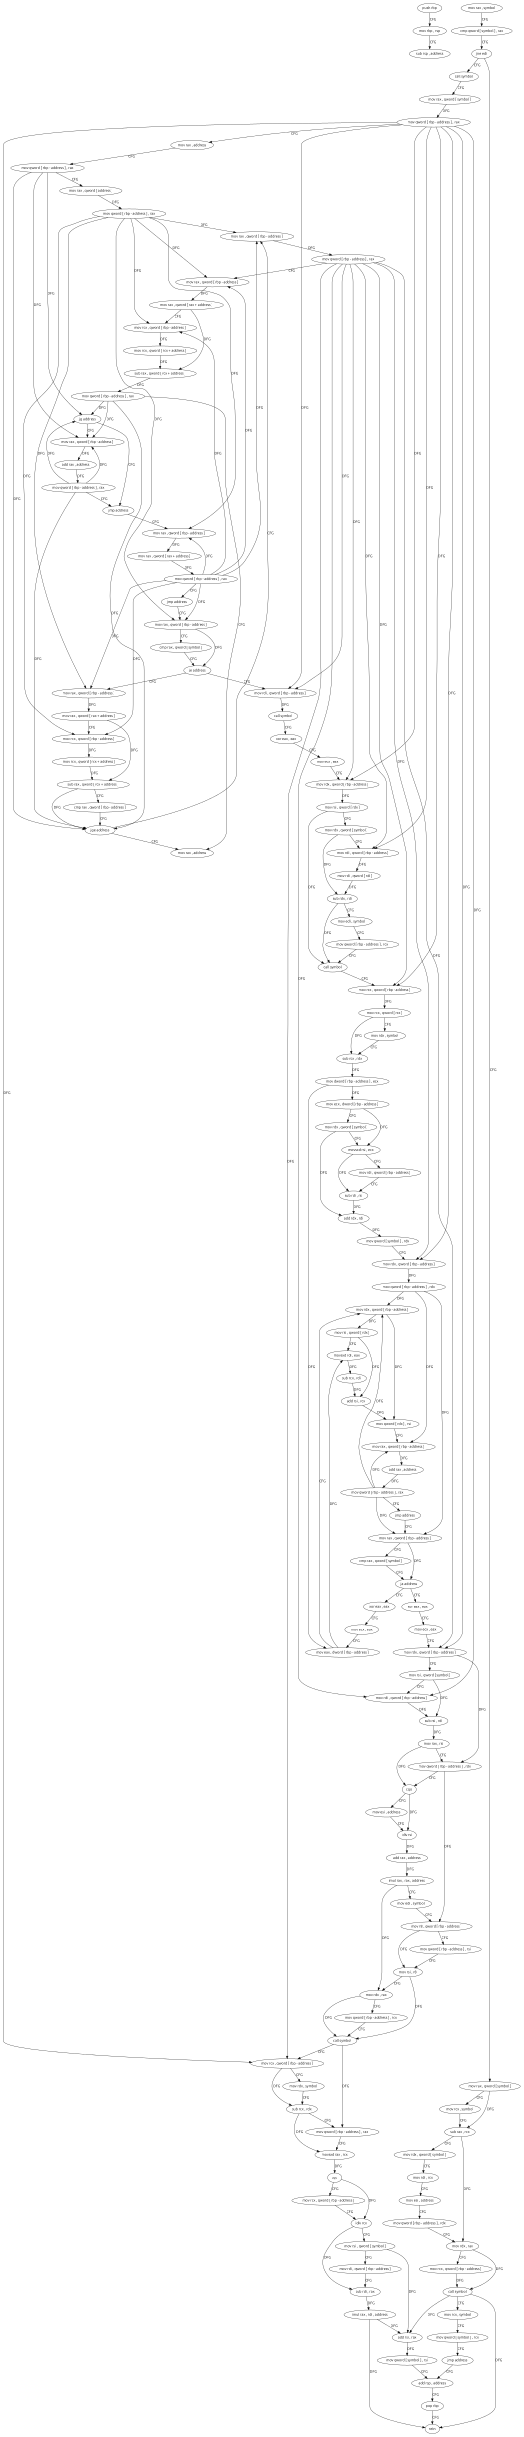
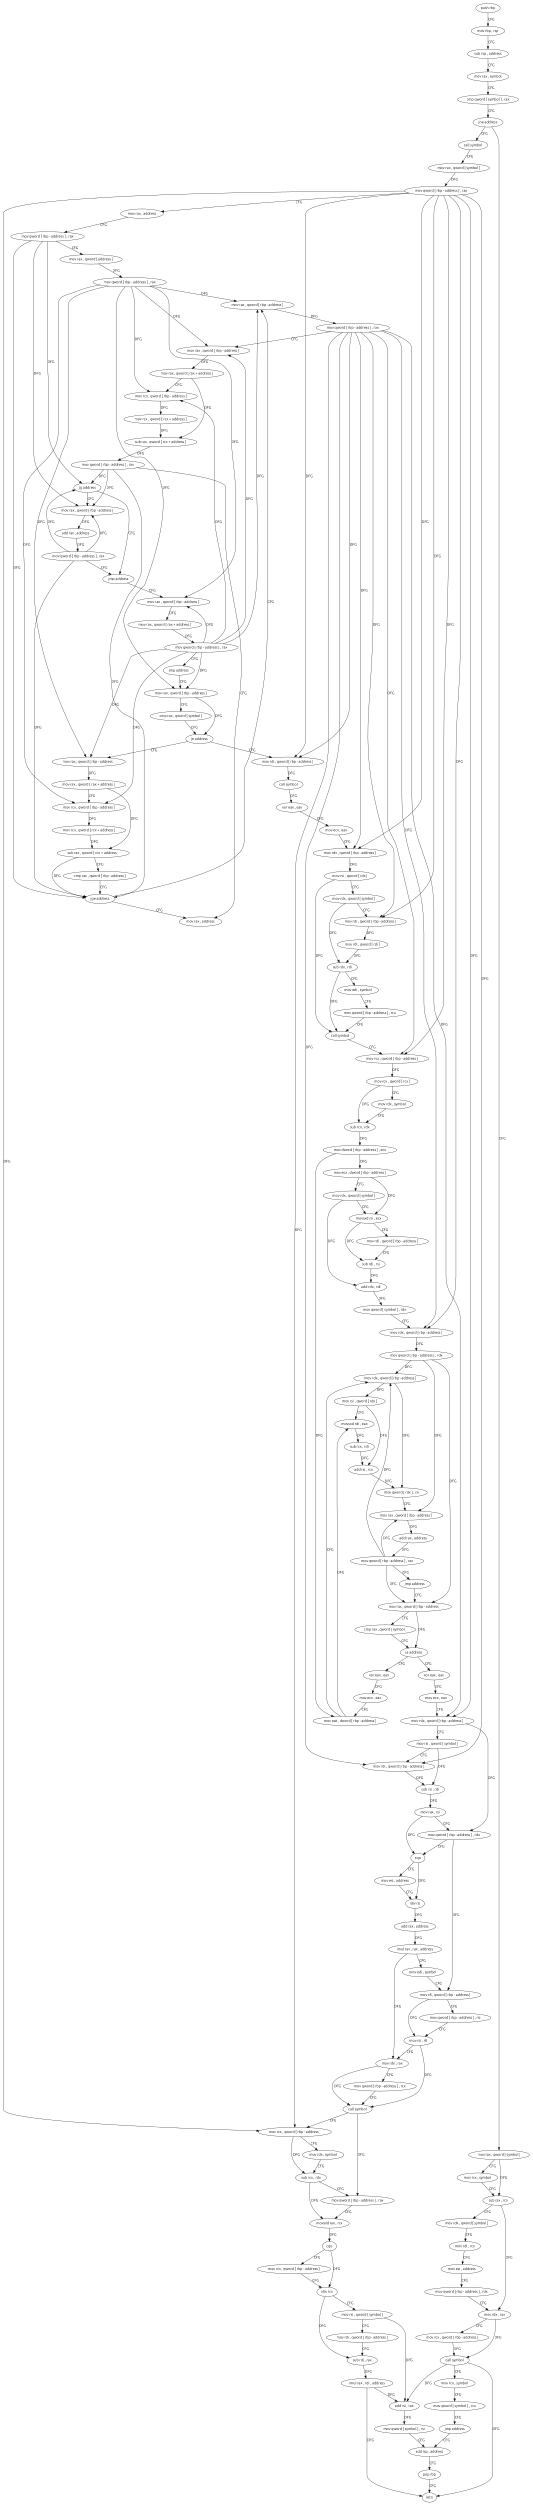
node "jne edi": label "jne edi" -> "jne address"
edge "sub rsp , address" -> "mov rax , symbol": added, label "CFG"
